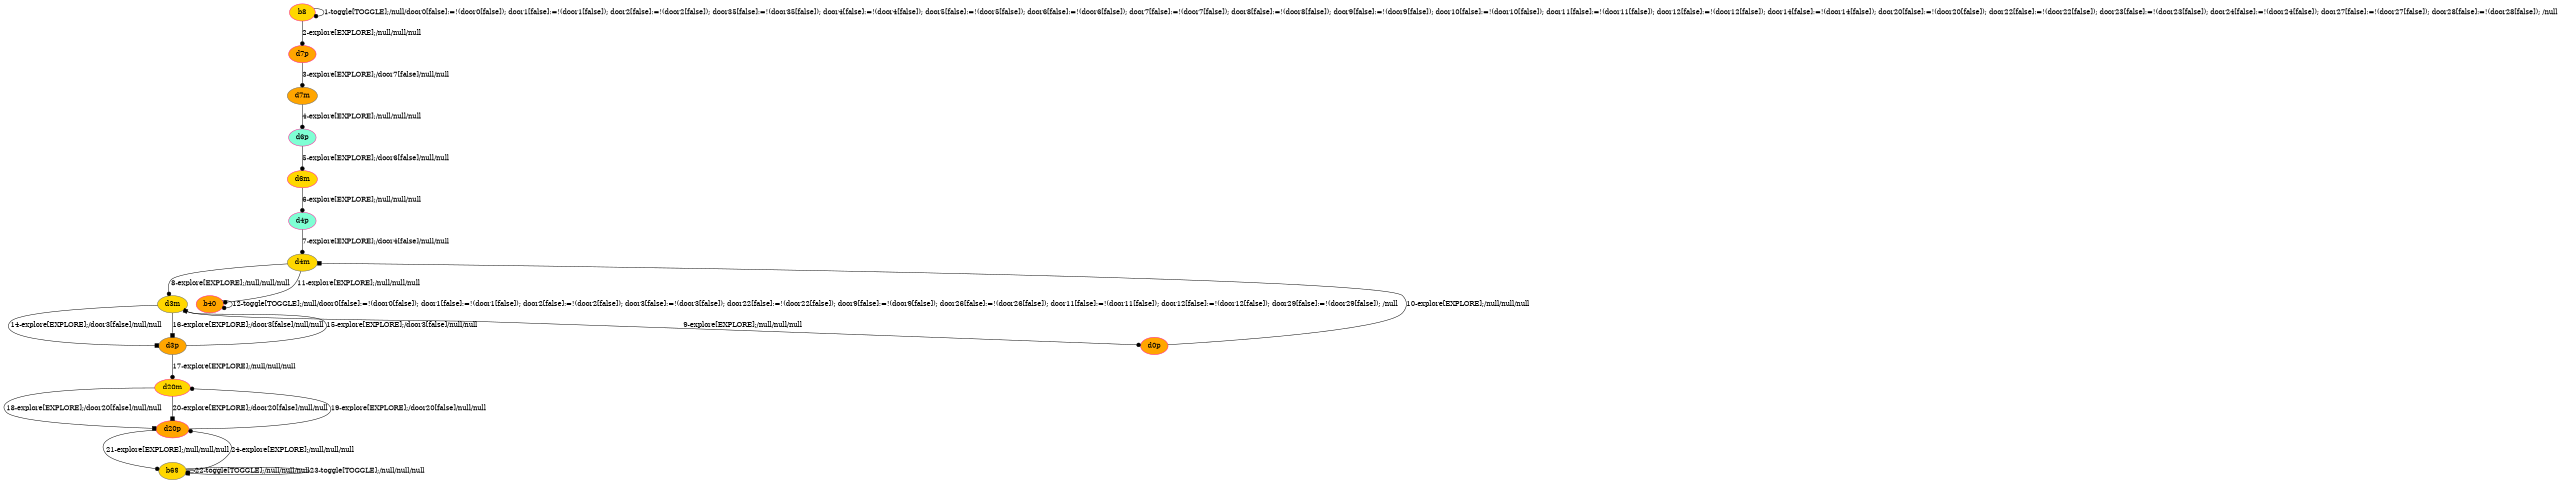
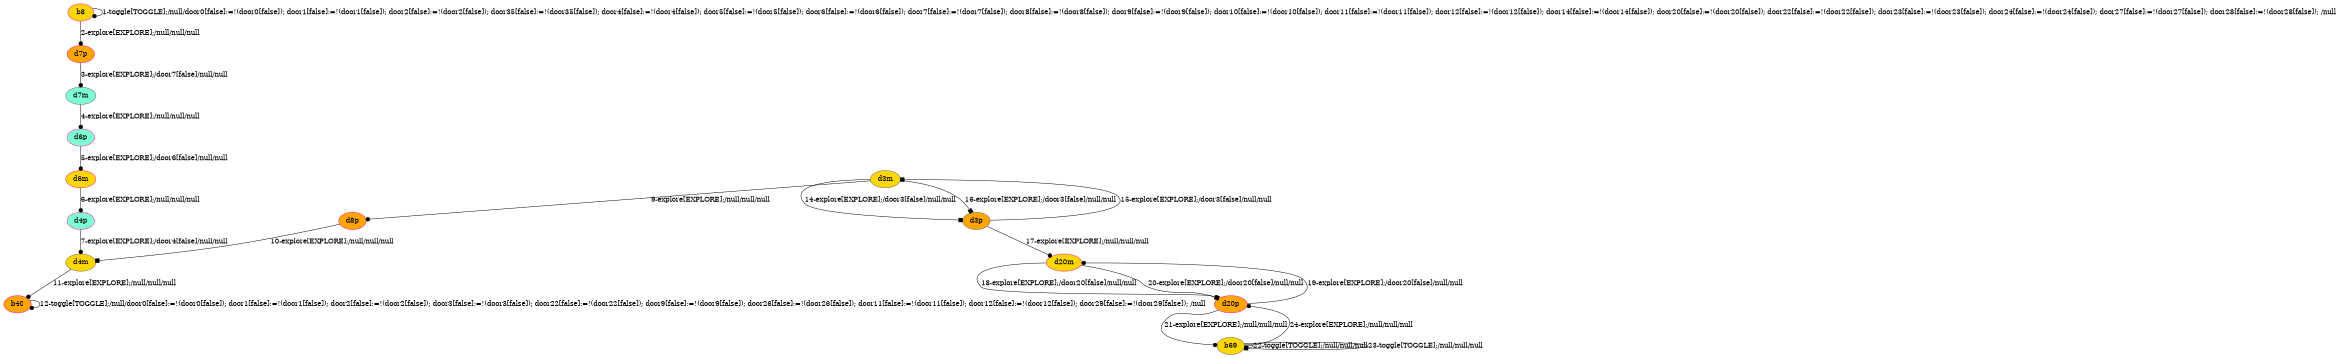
node "d7m": fillcolor orange -> aquamarine
edge "d4m" -> "d3m": removed, label "8-explore[EXPLORE];/null/null/null"
node "d0p": label "d0p" -> "d8p"
